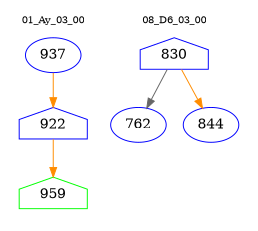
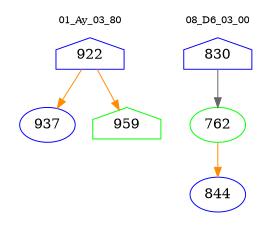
cluster "01_Ay_03_00": label "01_Ay_03_00" -> "01_Ay_03_80"
edge "830" -> "844": now "762" -> "844"
edge "937" -> "922": reversed
node "762": color blue -> green
